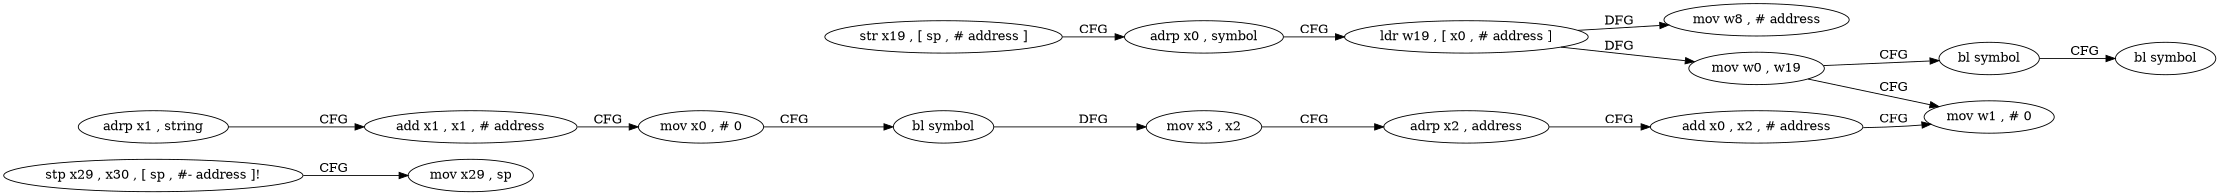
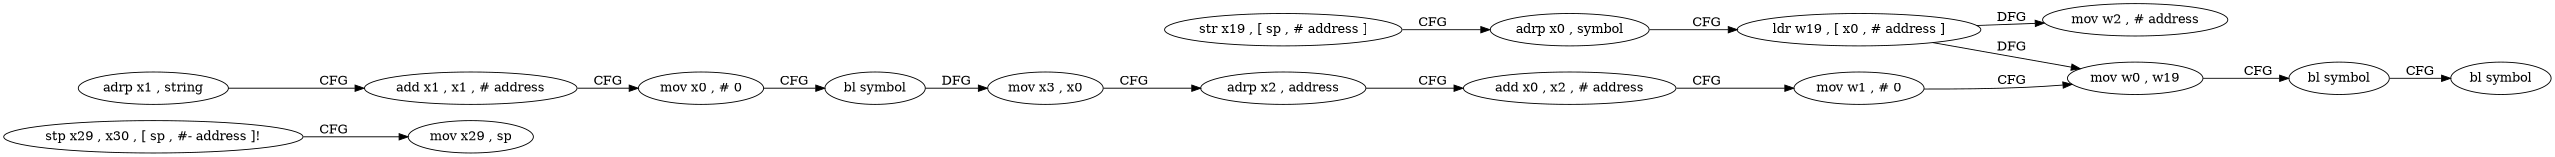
node "mov w8 , # address": label "mov w8 , # address" -> "mov w2 , # address"
edge "mov w0 , w19" -> "mov w1 , # 0": reversed
node "mov x3 , x2": label "mov x3 , x2" -> "mov x3 , x0"
